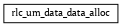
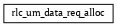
node "rlc_um_data_data_alloc": label "rlc_um_data_data_alloc" -> "rlc_um_data_req_alloc"
